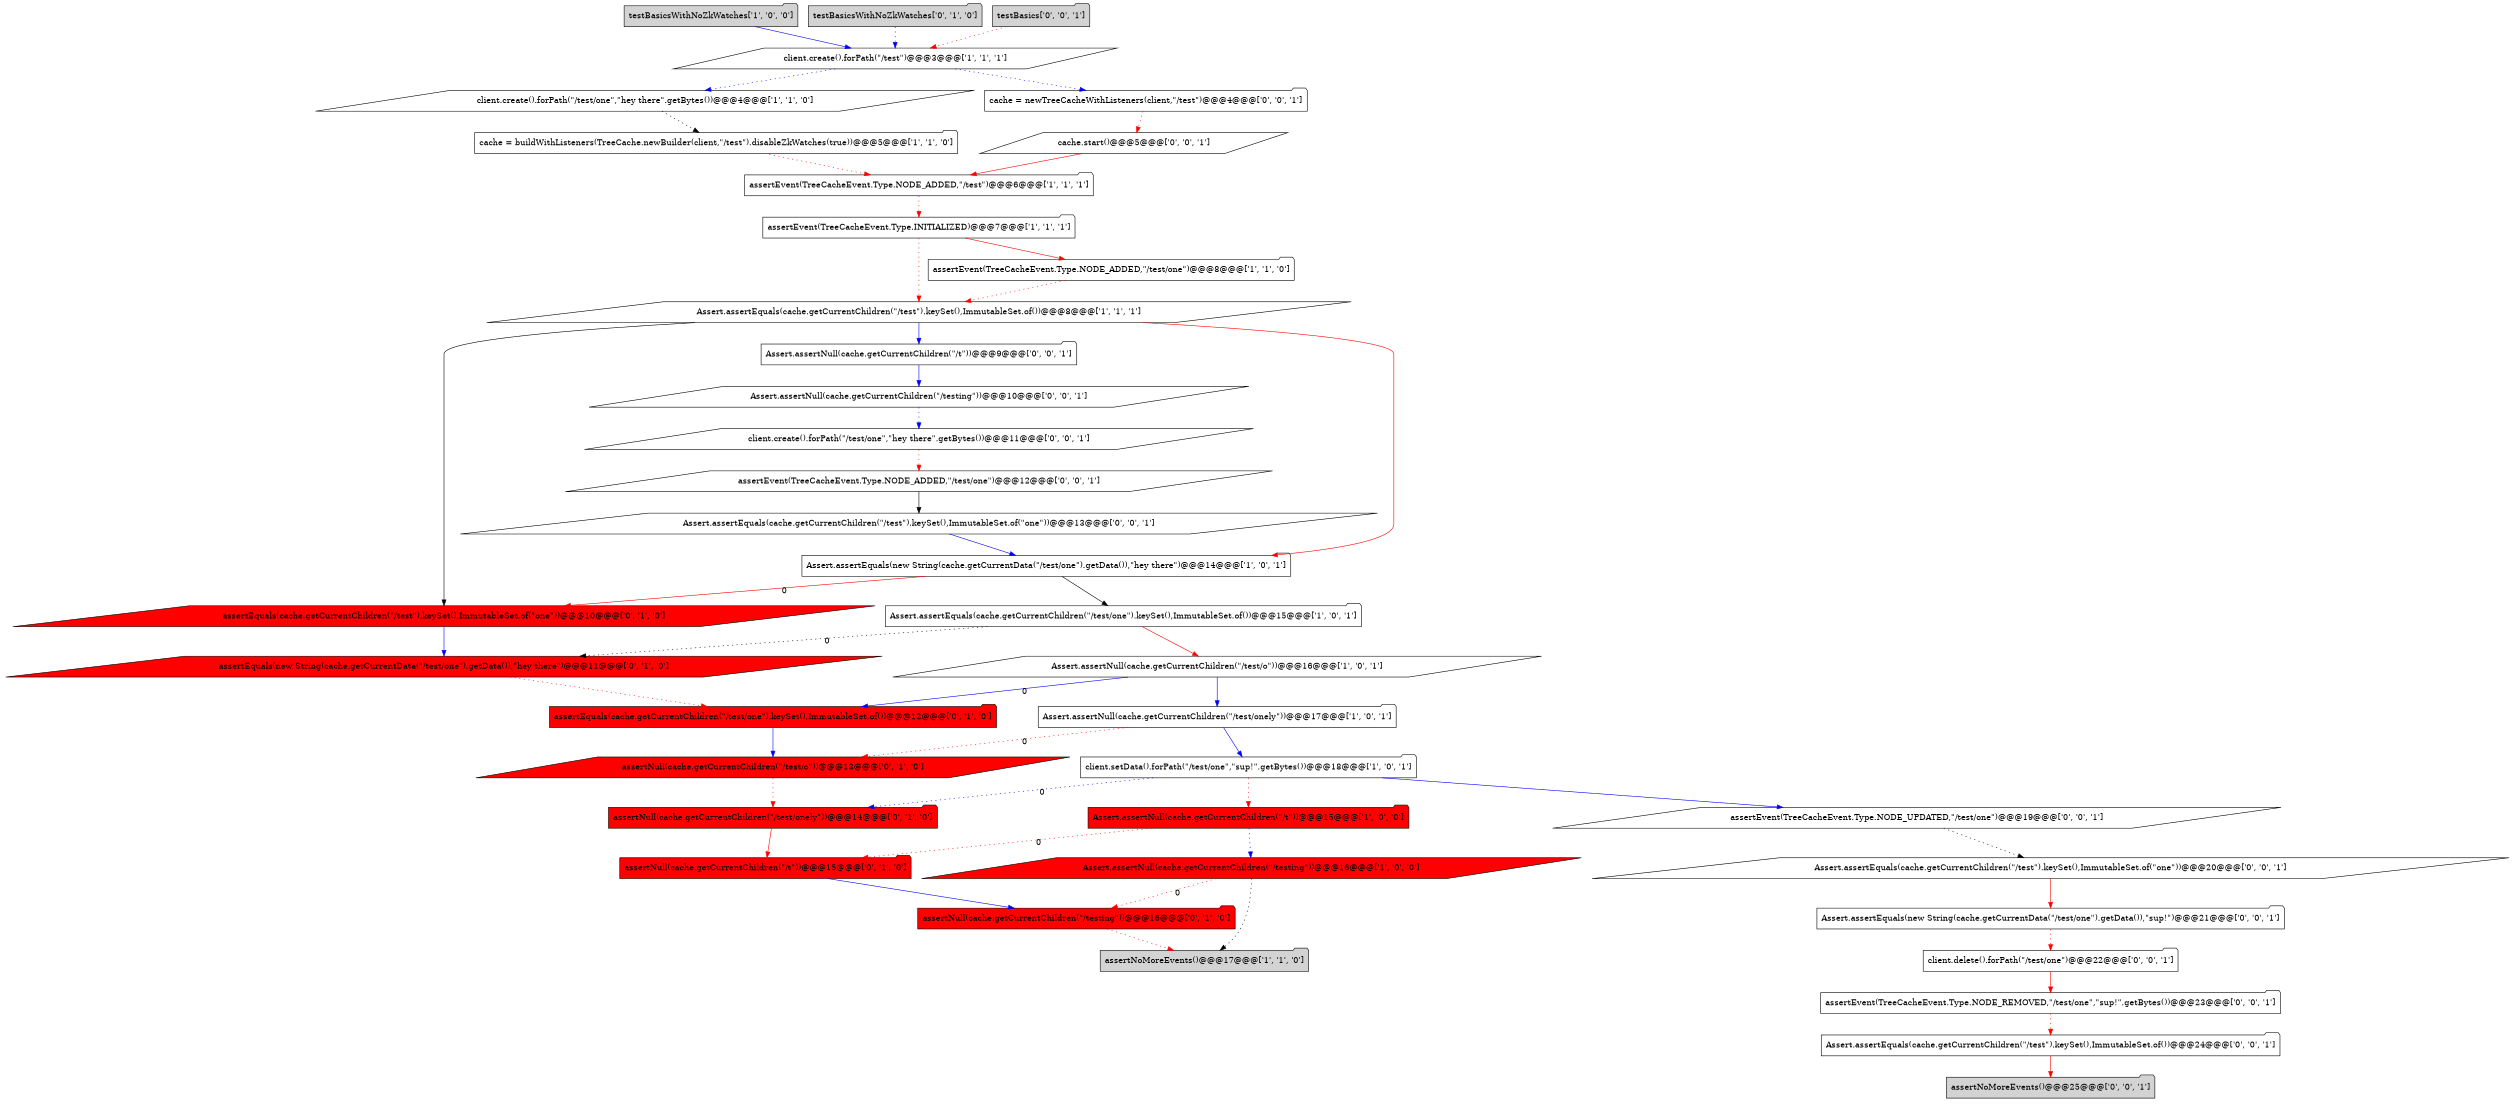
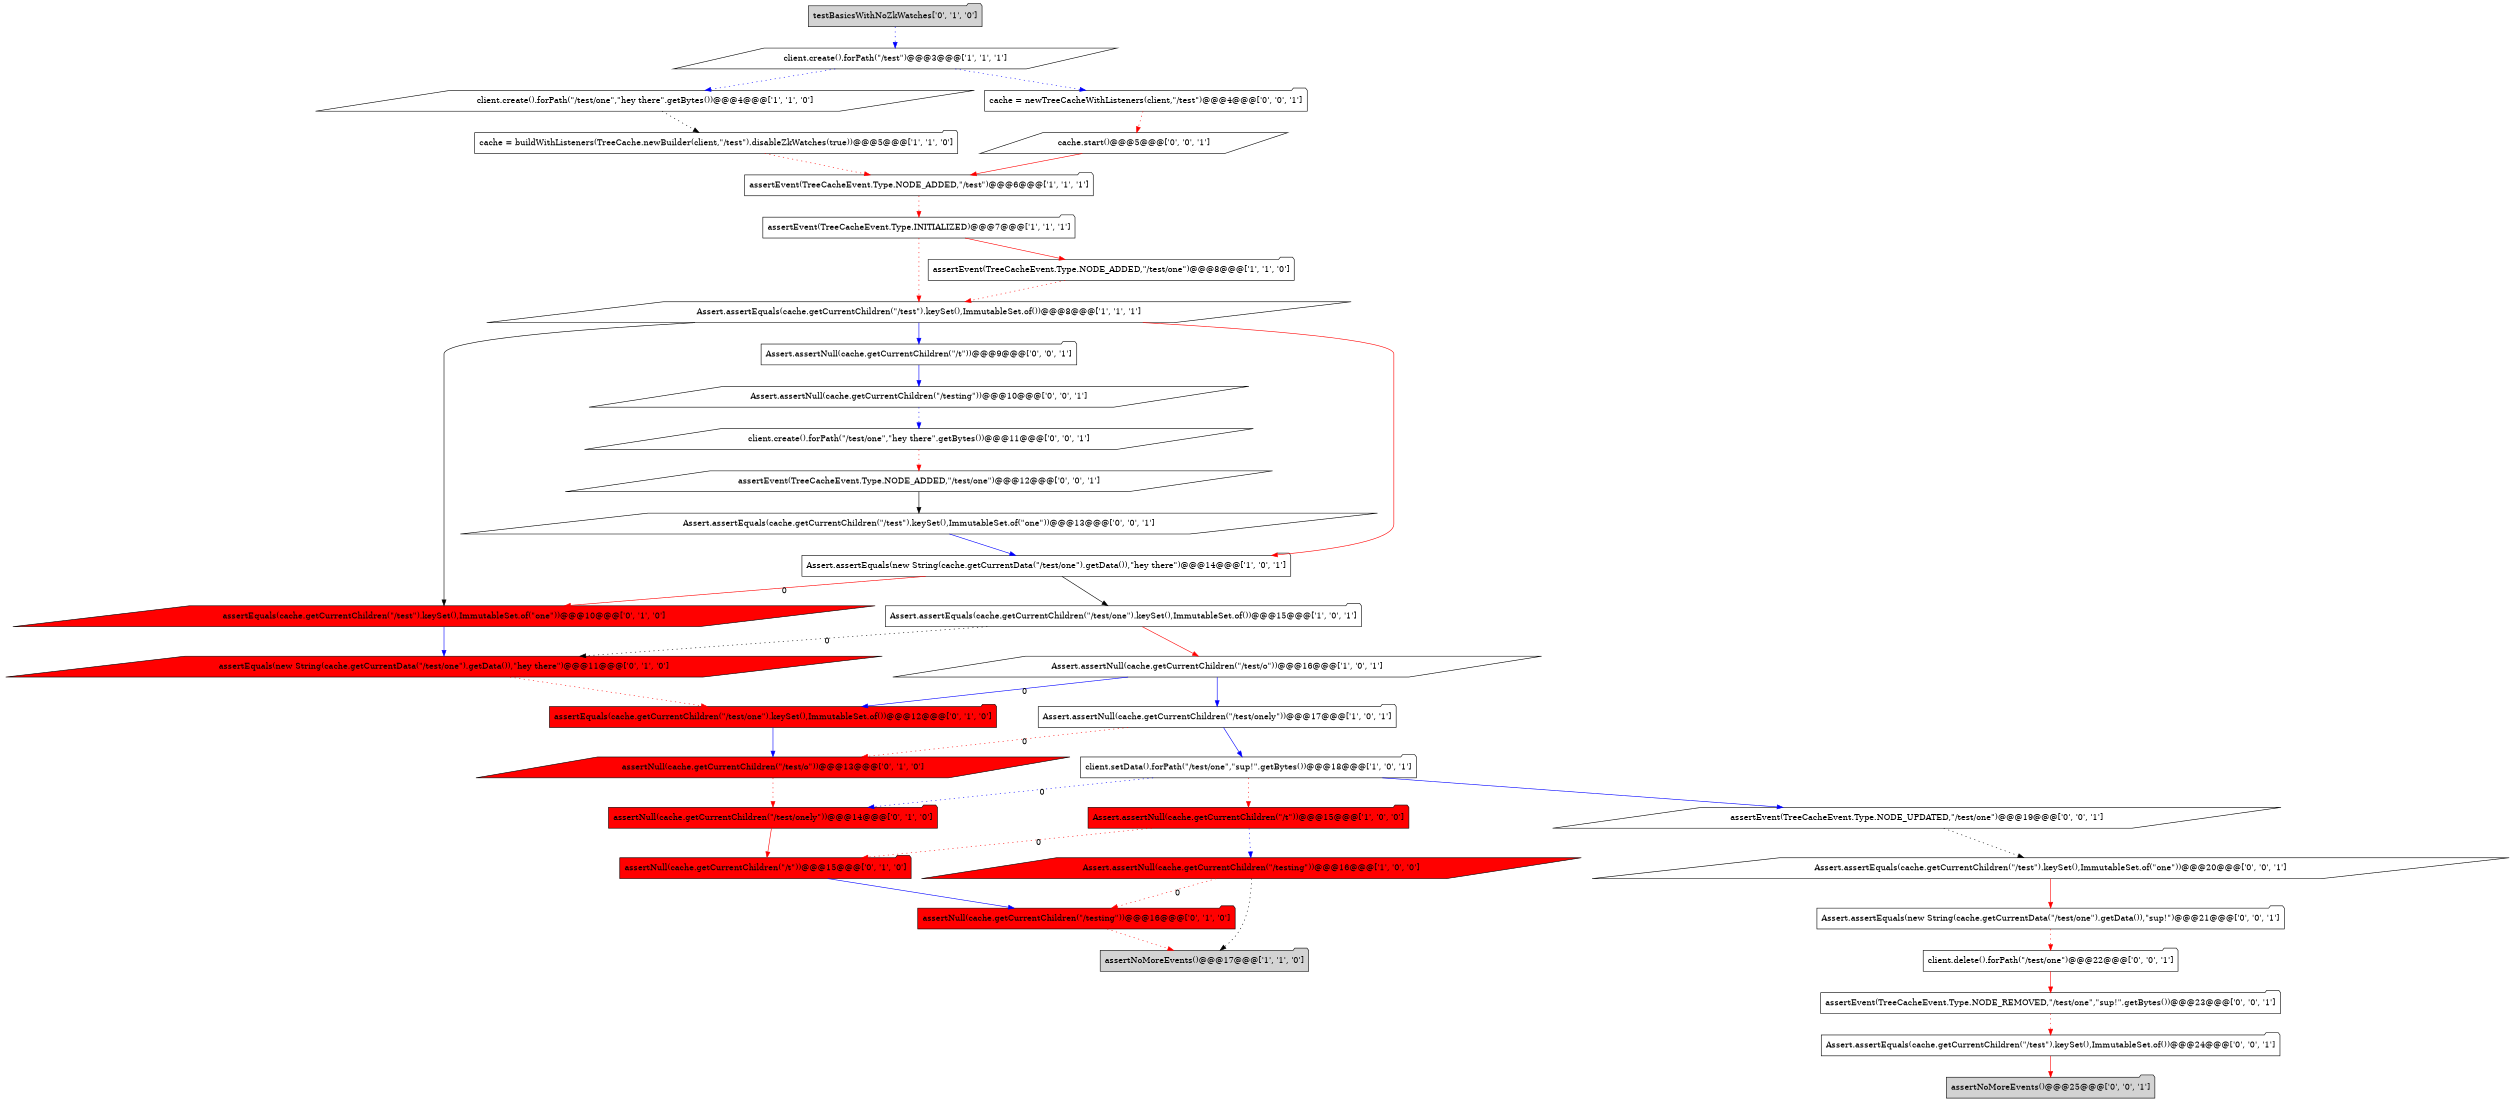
node "testBasicsWithNoZkWatches['1', '0', '0']": removed
node "testBasics['0', '0', '1']": removed
